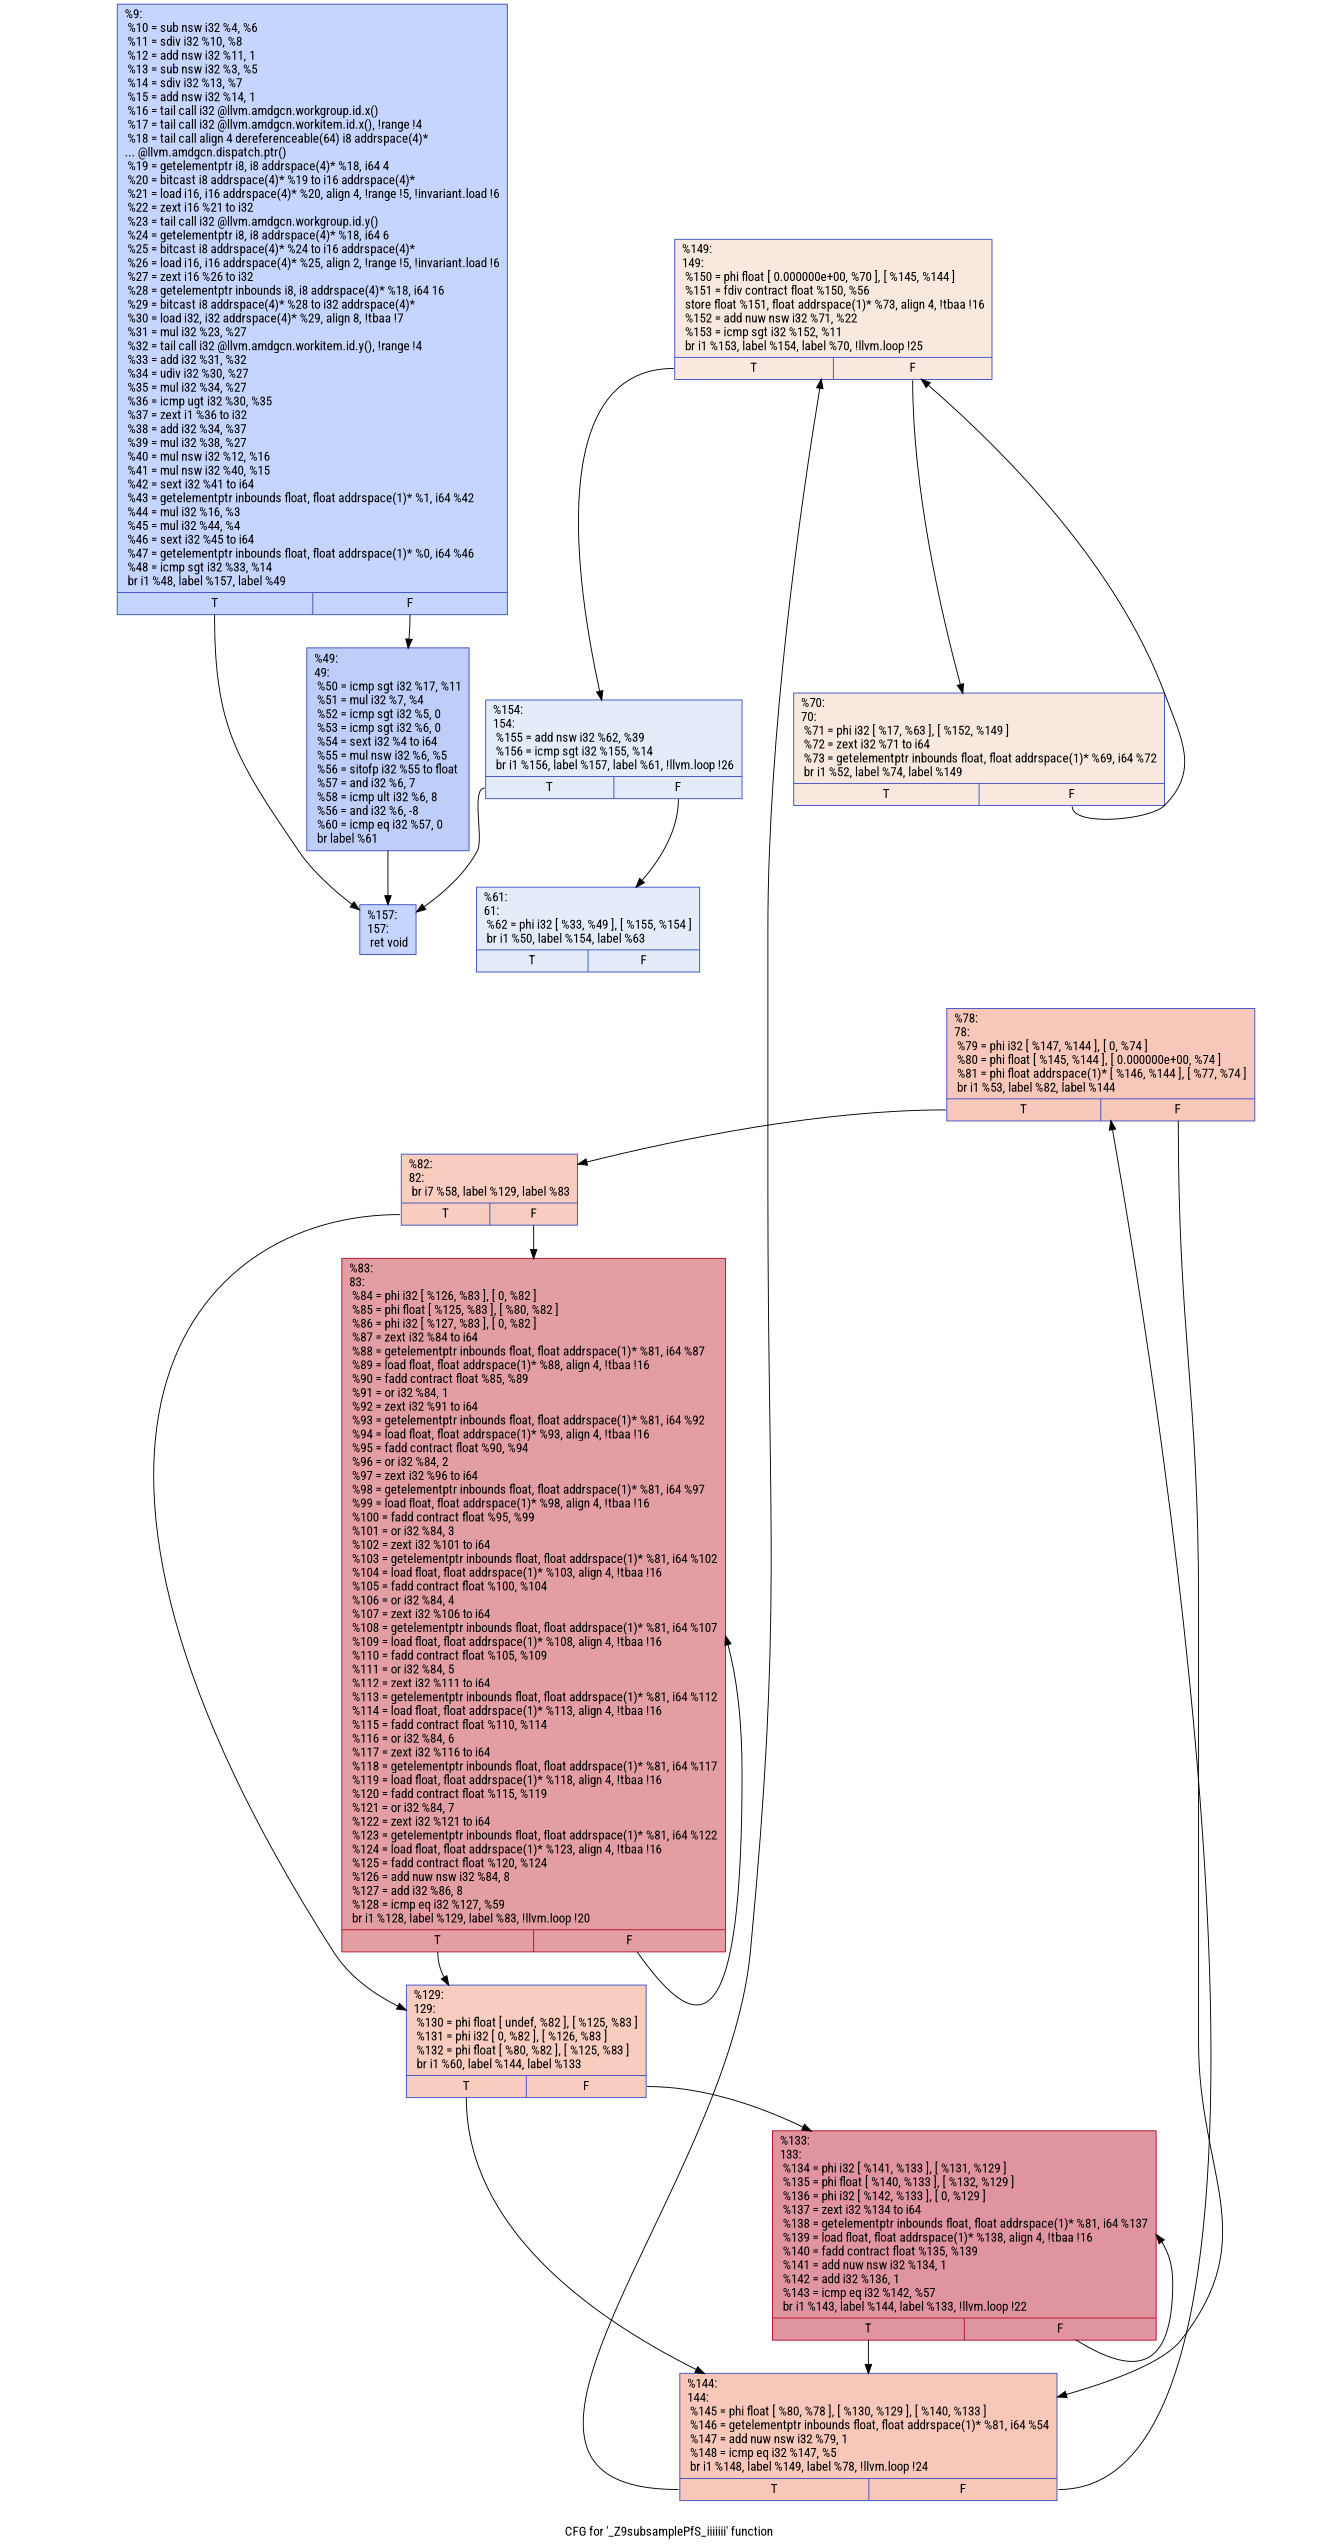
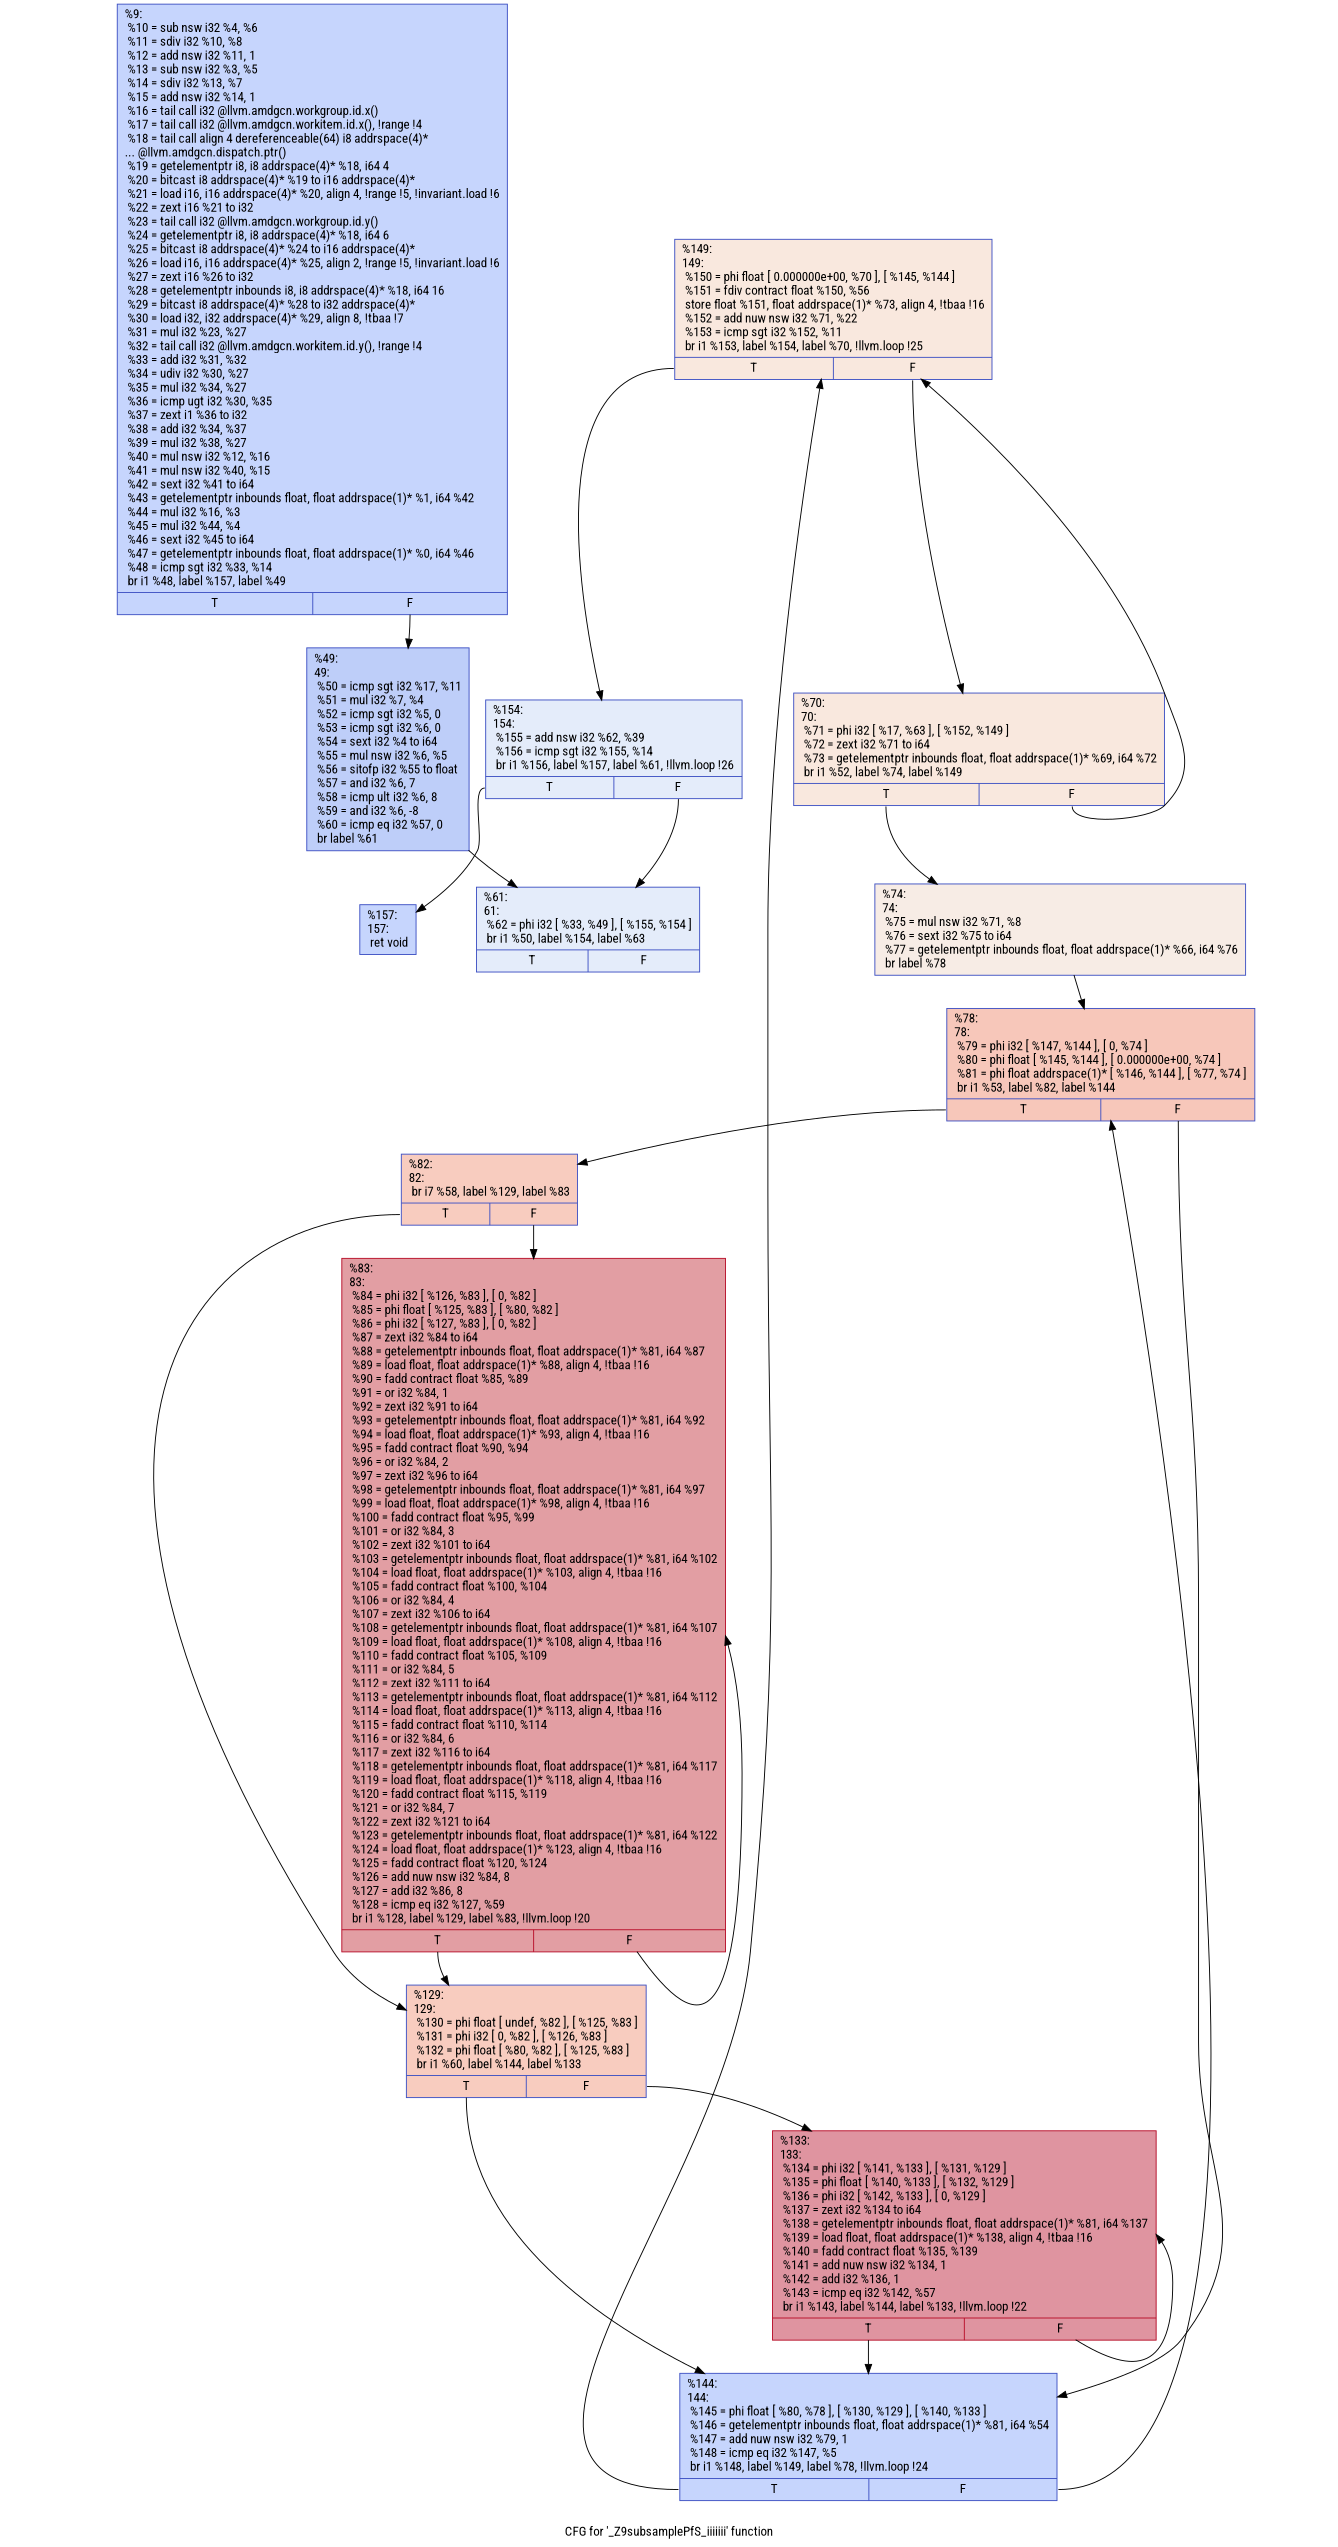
edge "%9:" -> "%157:": removed
node "%49:": text "%56 = and i32 %6, -8" -> "%59 = and i32 %6, -8"
edge "%49:" -> "%157:": now "%49:" -> "%61:"
node "%74:": added
node "%144:": fillcolor #ec7f6370 -> #7ea1fa70
